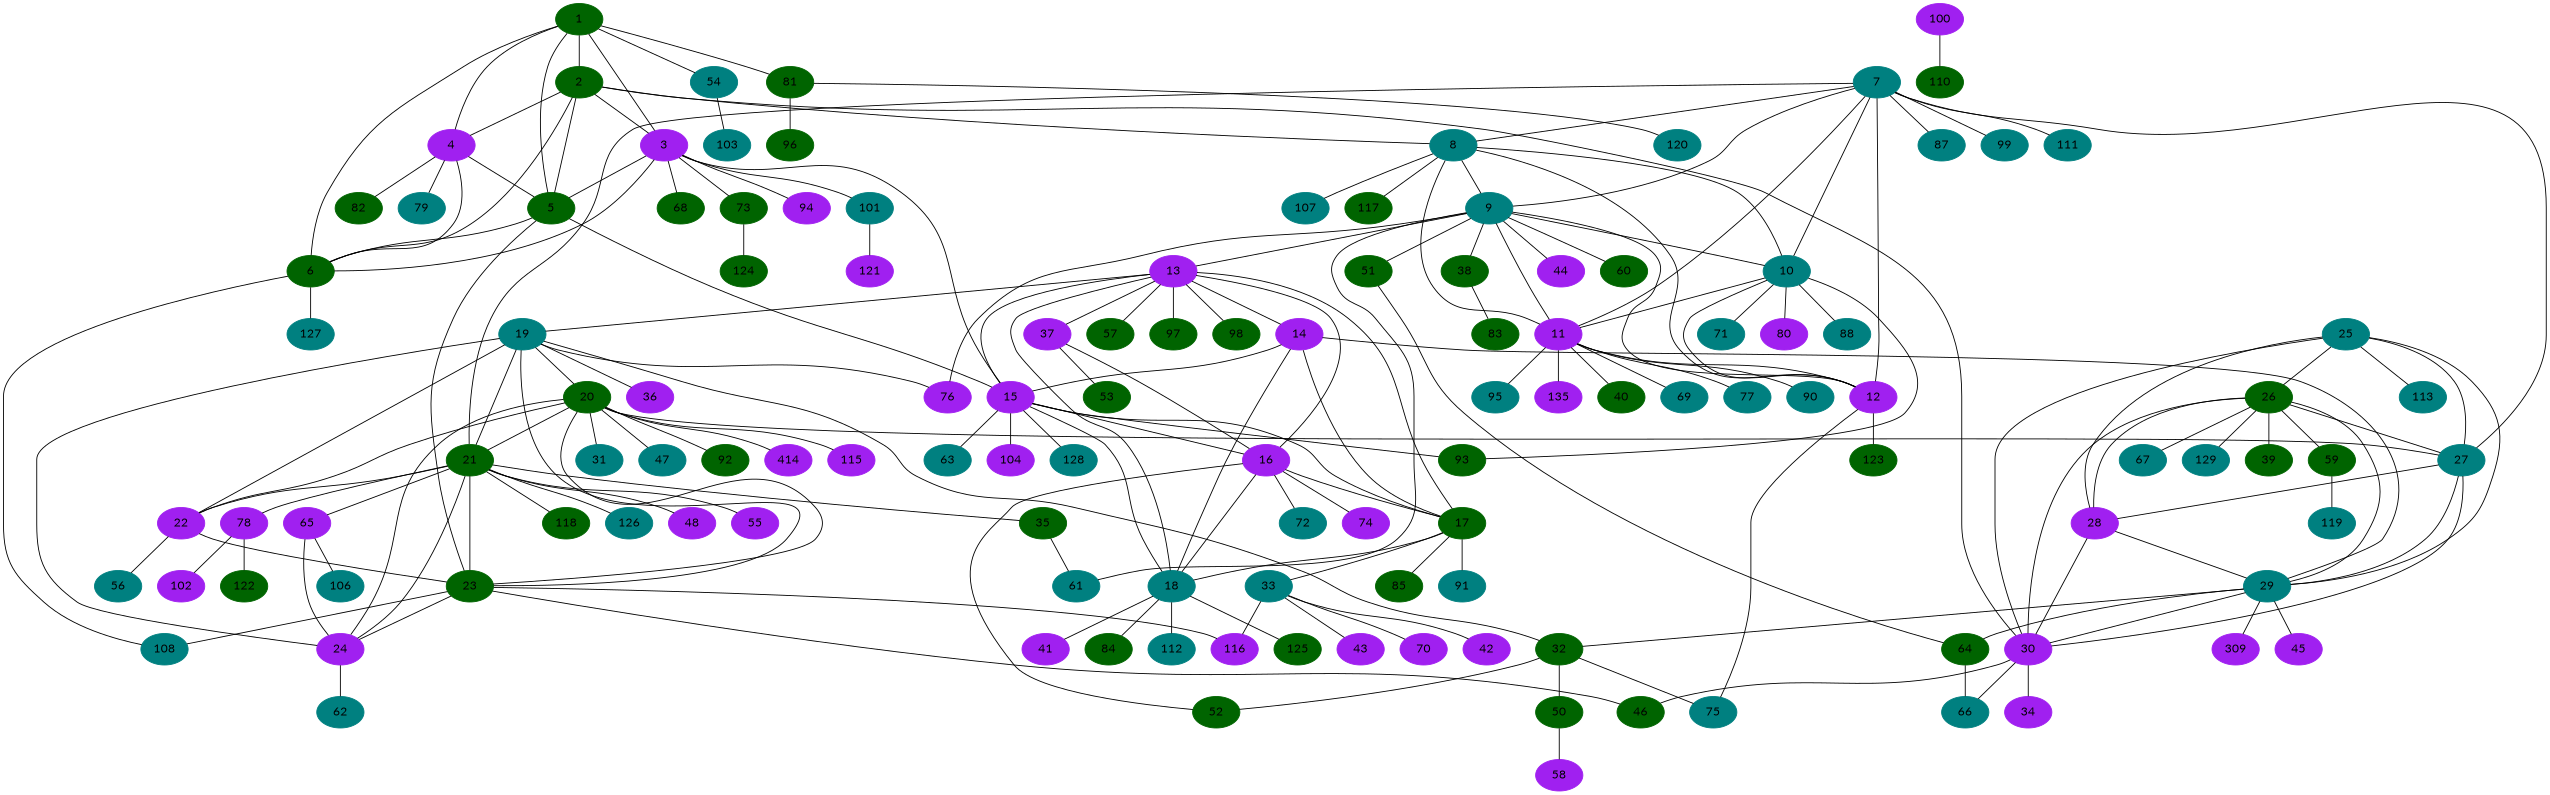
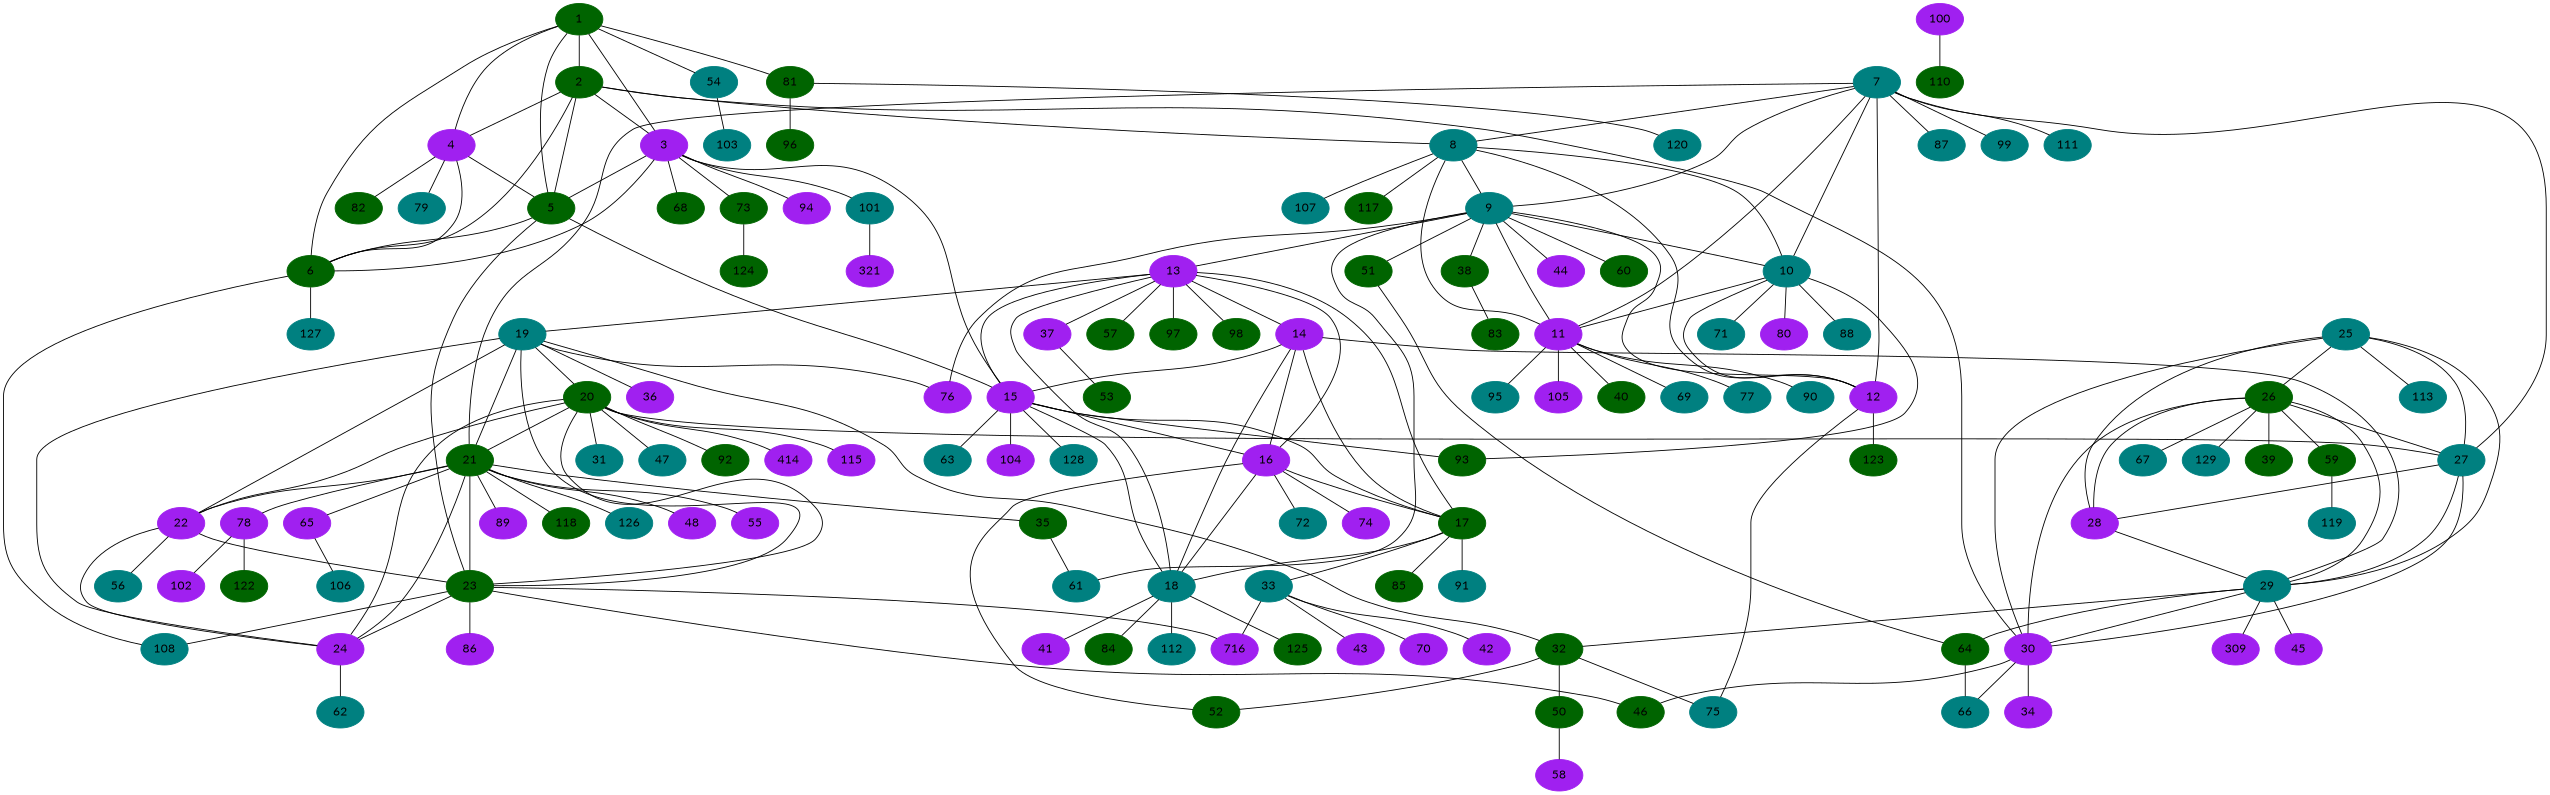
node "121": label "121" -> "321"
edge "11" -- "12": removed
edge "37" -- "16": now "14" -- "16"
node "135": label "135" -> "105"
node "89": added
edge "28" -- "30": removed
edge "65" -- "24": now "22" -- "24"
node "86": added
node "116": label "116" -> "716"
